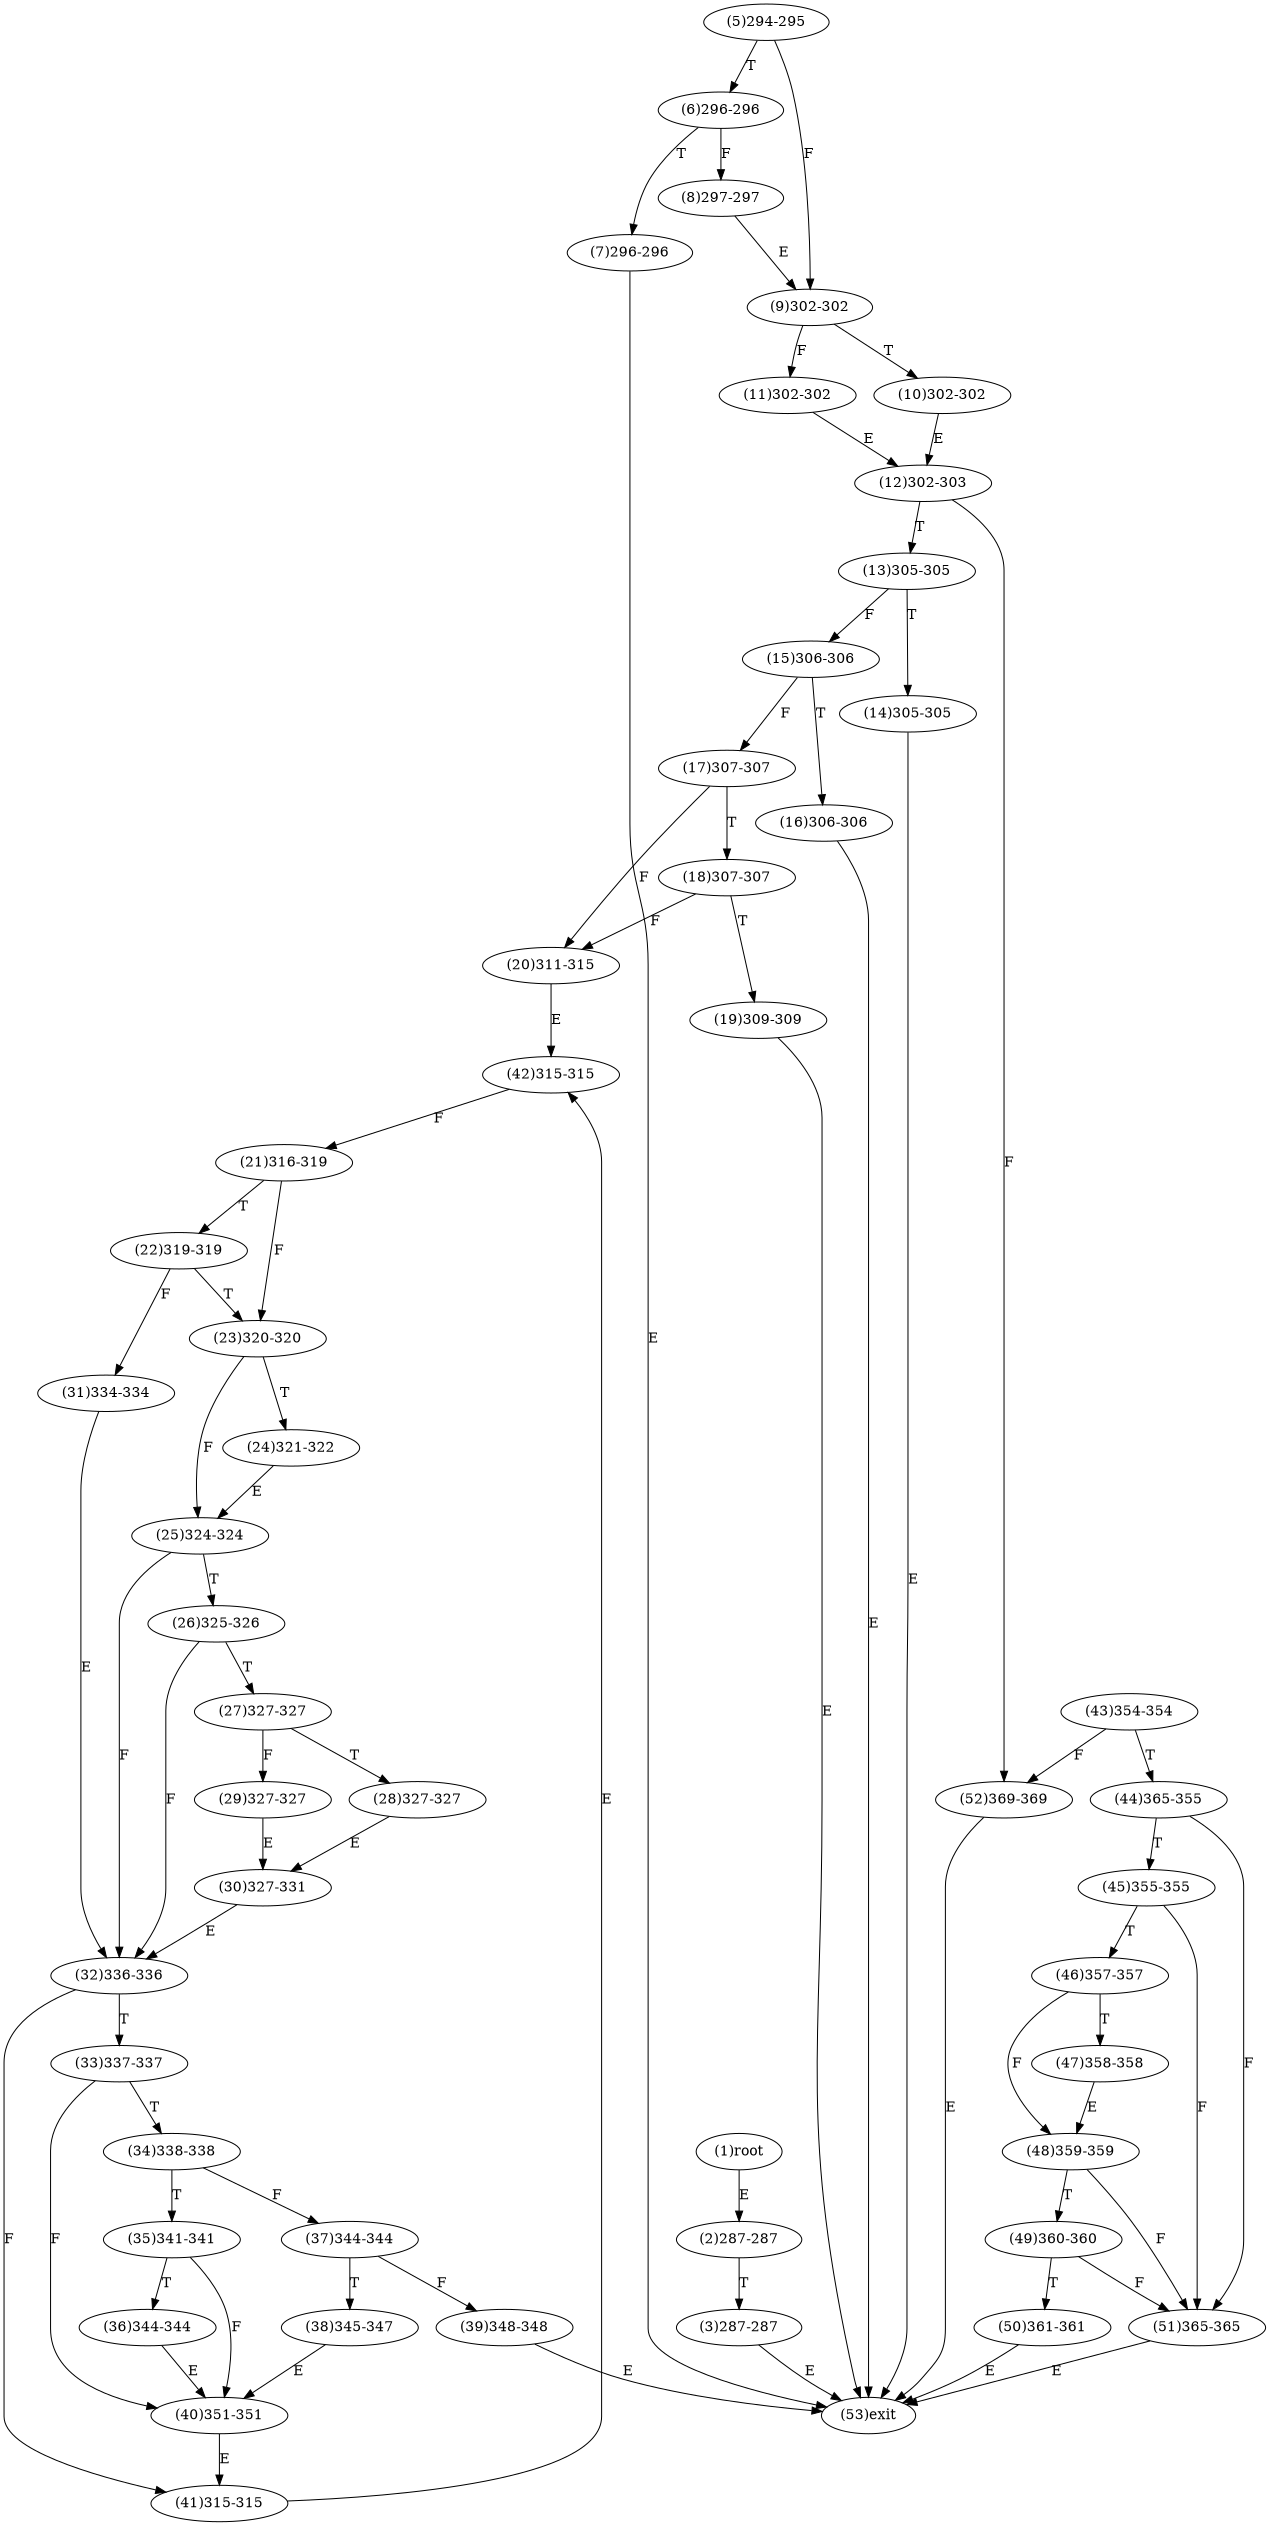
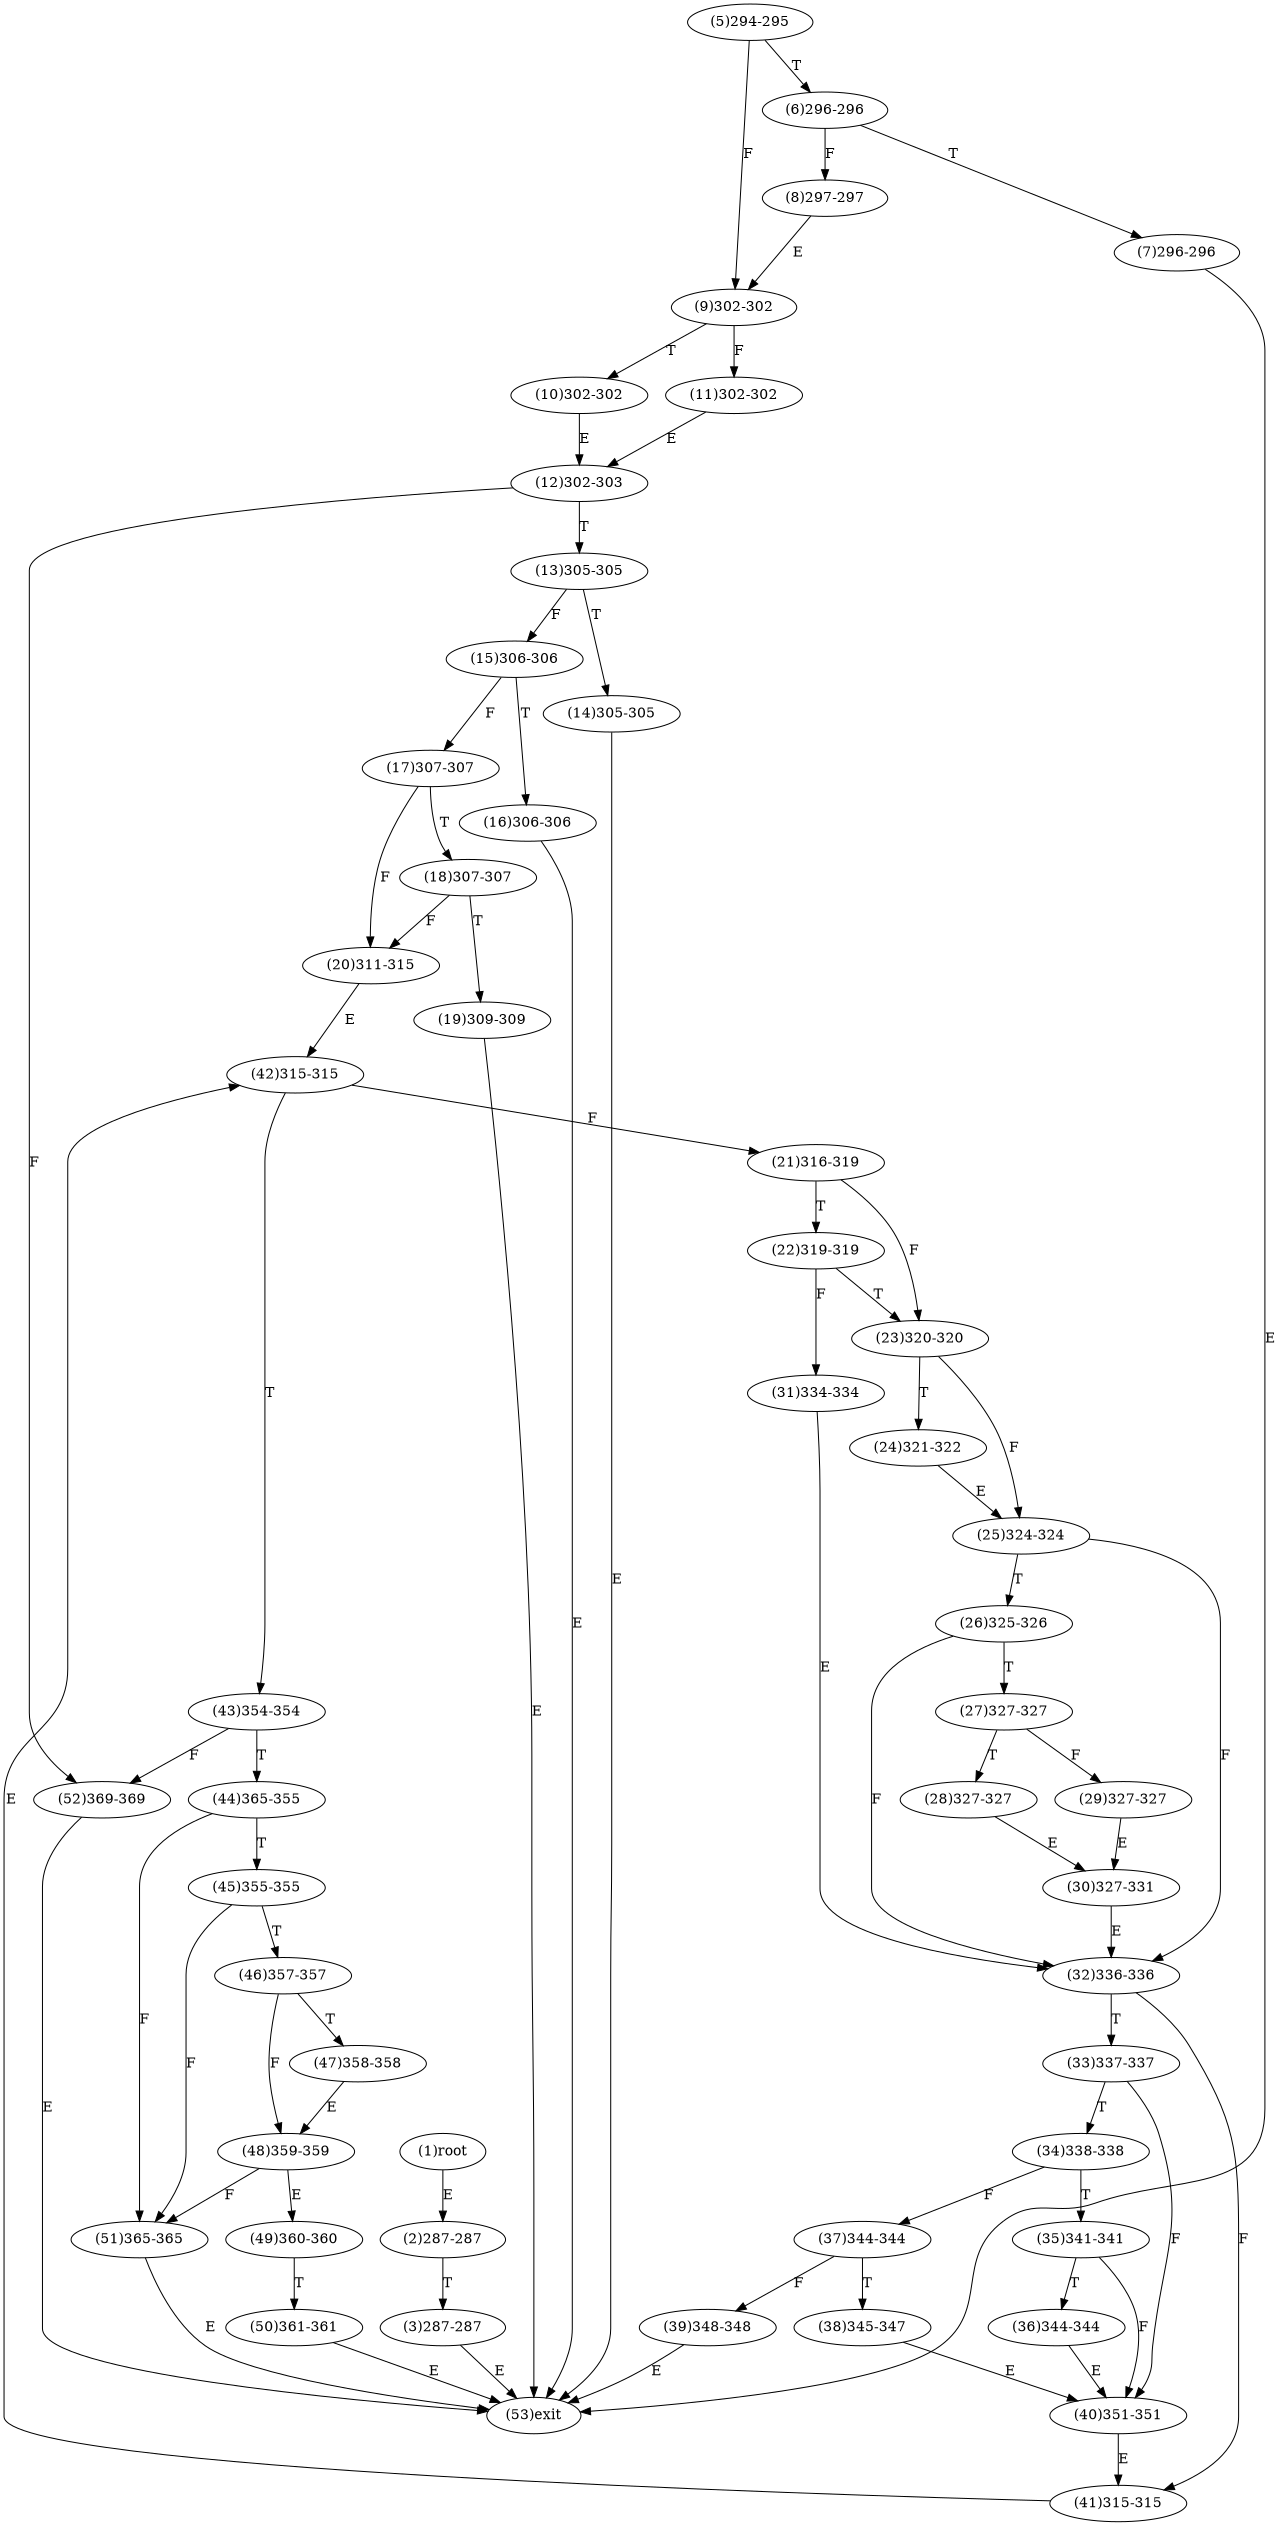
edge "(42)315-315" -> "(43)354-354": added, label "T"
edge "(48)359-359" -> "(49)360-360": label "T" -> "E"
edge "(49)360-360" -> "(51)365-365": removed, label "F"
